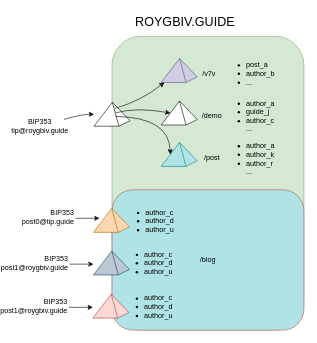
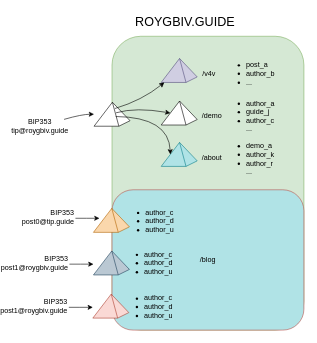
node "/v7v": label "/v7v" -> "/v4v"
node "/post": label "/post" -> "/about"
node "author_a author_k author_r ...": label "author_a author_k author_r ..." -> "demo_a author_k author_r ..."
